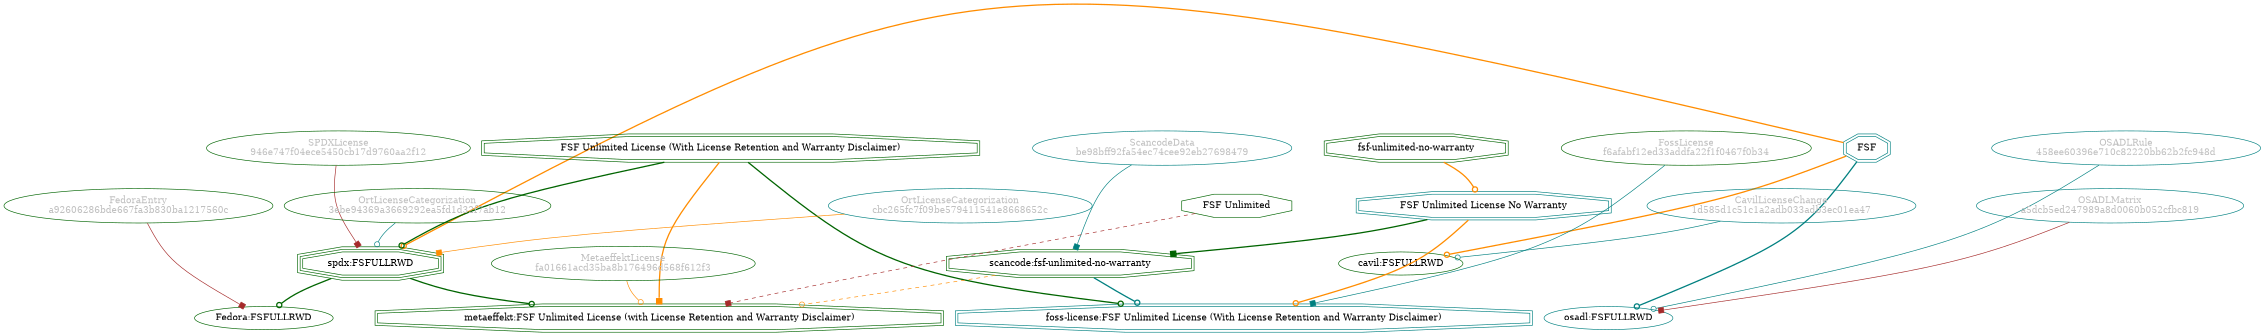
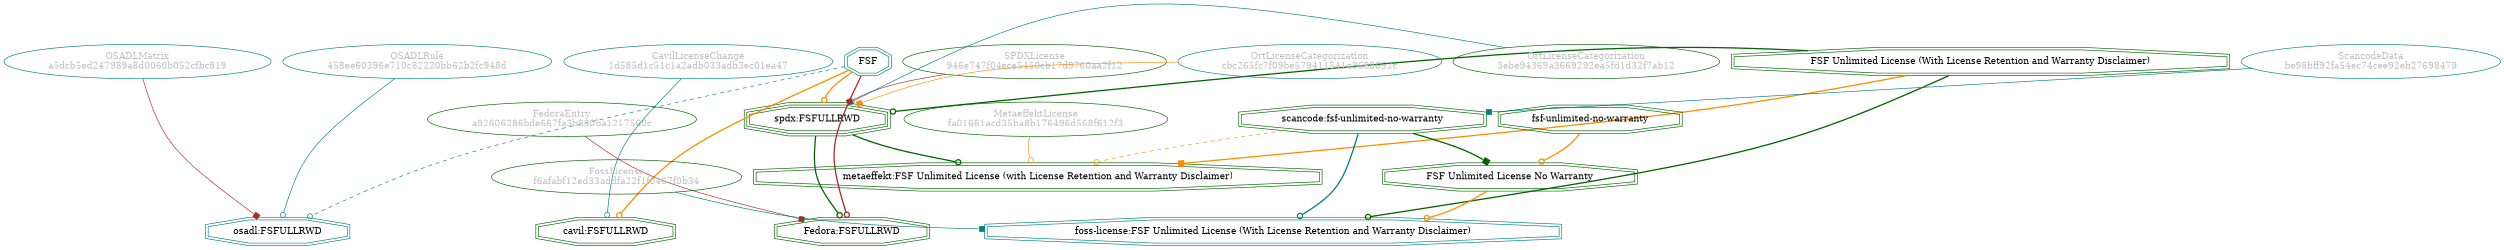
edge "FSF" -> "Fedora:FSFULLRWD": added
node "FSF Unlimited": removed
node "FSF Unlimited License No Warranty": color teal -> darkgreen
edge "FSF Unlimited License No Warranty" -> "scancode:fsf-unlimited-no-warranty": reversed
edge "FSF" -> "osadl:FSFULLRWD": style bold -> dashed
node "cavil:FSFULLRWD": shape ellipse -> doubleoctagon
node "Fedora:FSFULLRWD": shape ellipse -> doubleoctagon
node "osadl:FSFULLRWD": shape ellipse -> doubleoctagon
